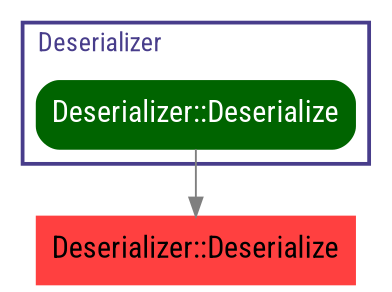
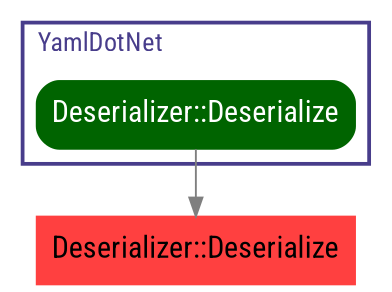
cluster "Deserializer": label "Deserializer" -> "YamlDotNet"
